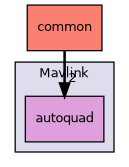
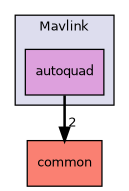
edge "common" -> "autoquad": reversed
